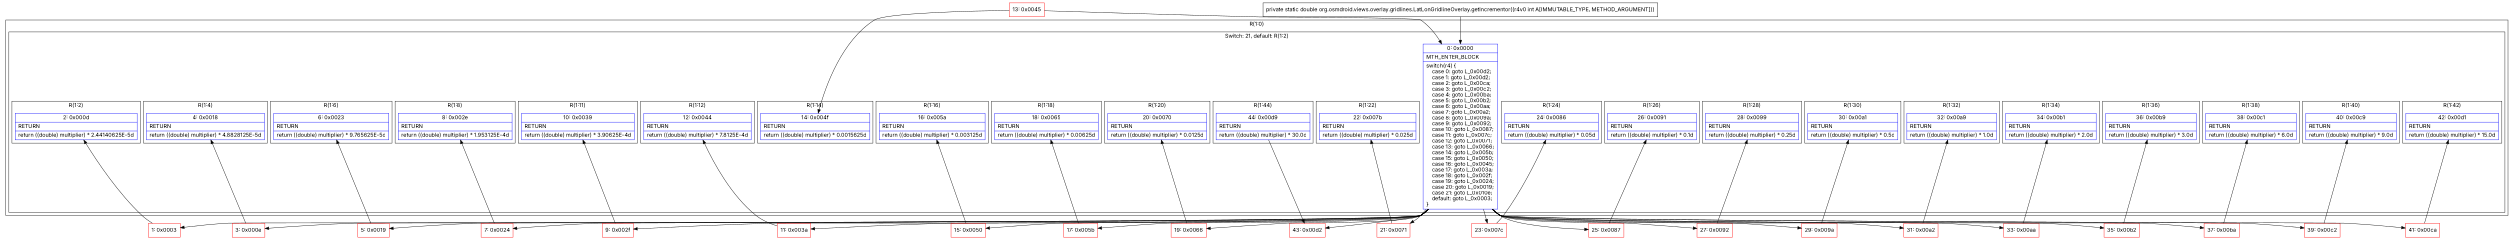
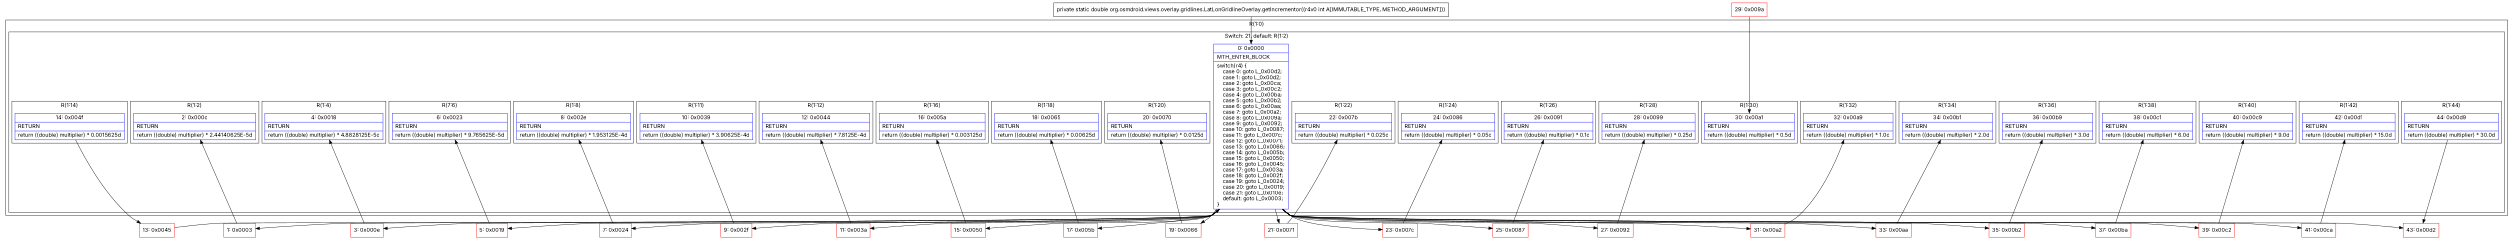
edge "13: 0x0045" -> "14: 0x004f": reversed
cluster "R(1:6)": label "R(1:6)" -> "R(7:6)"
edge "0: 0x0000" -> "29: 0x009a": removed
